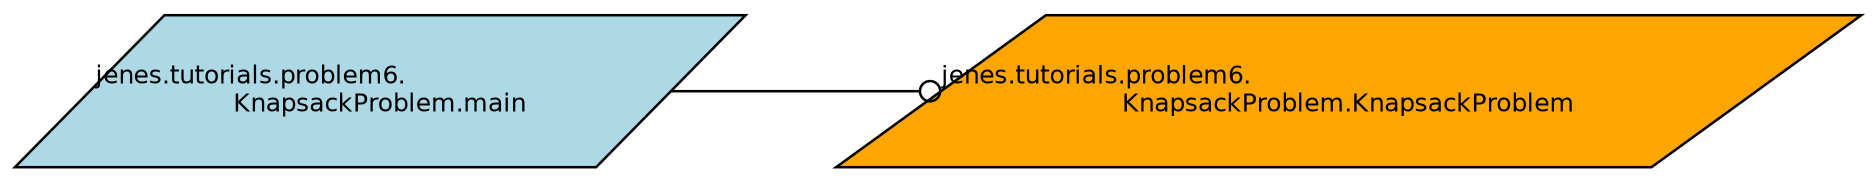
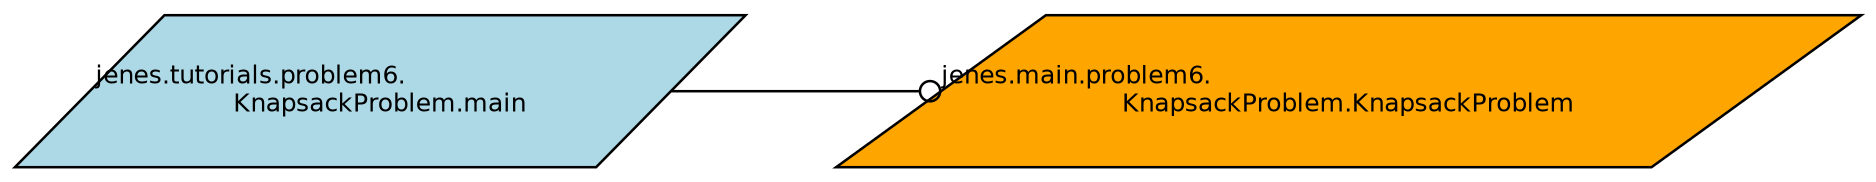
node "jenes.tutorials.problem6. KnapsackProblem.KnapsackProblem": label "jenes.tutorials.problem6. KnapsackProblem.KnapsackProblem" -> "jenes.main.problem6. KnapsackProblem.KnapsackProblem"
